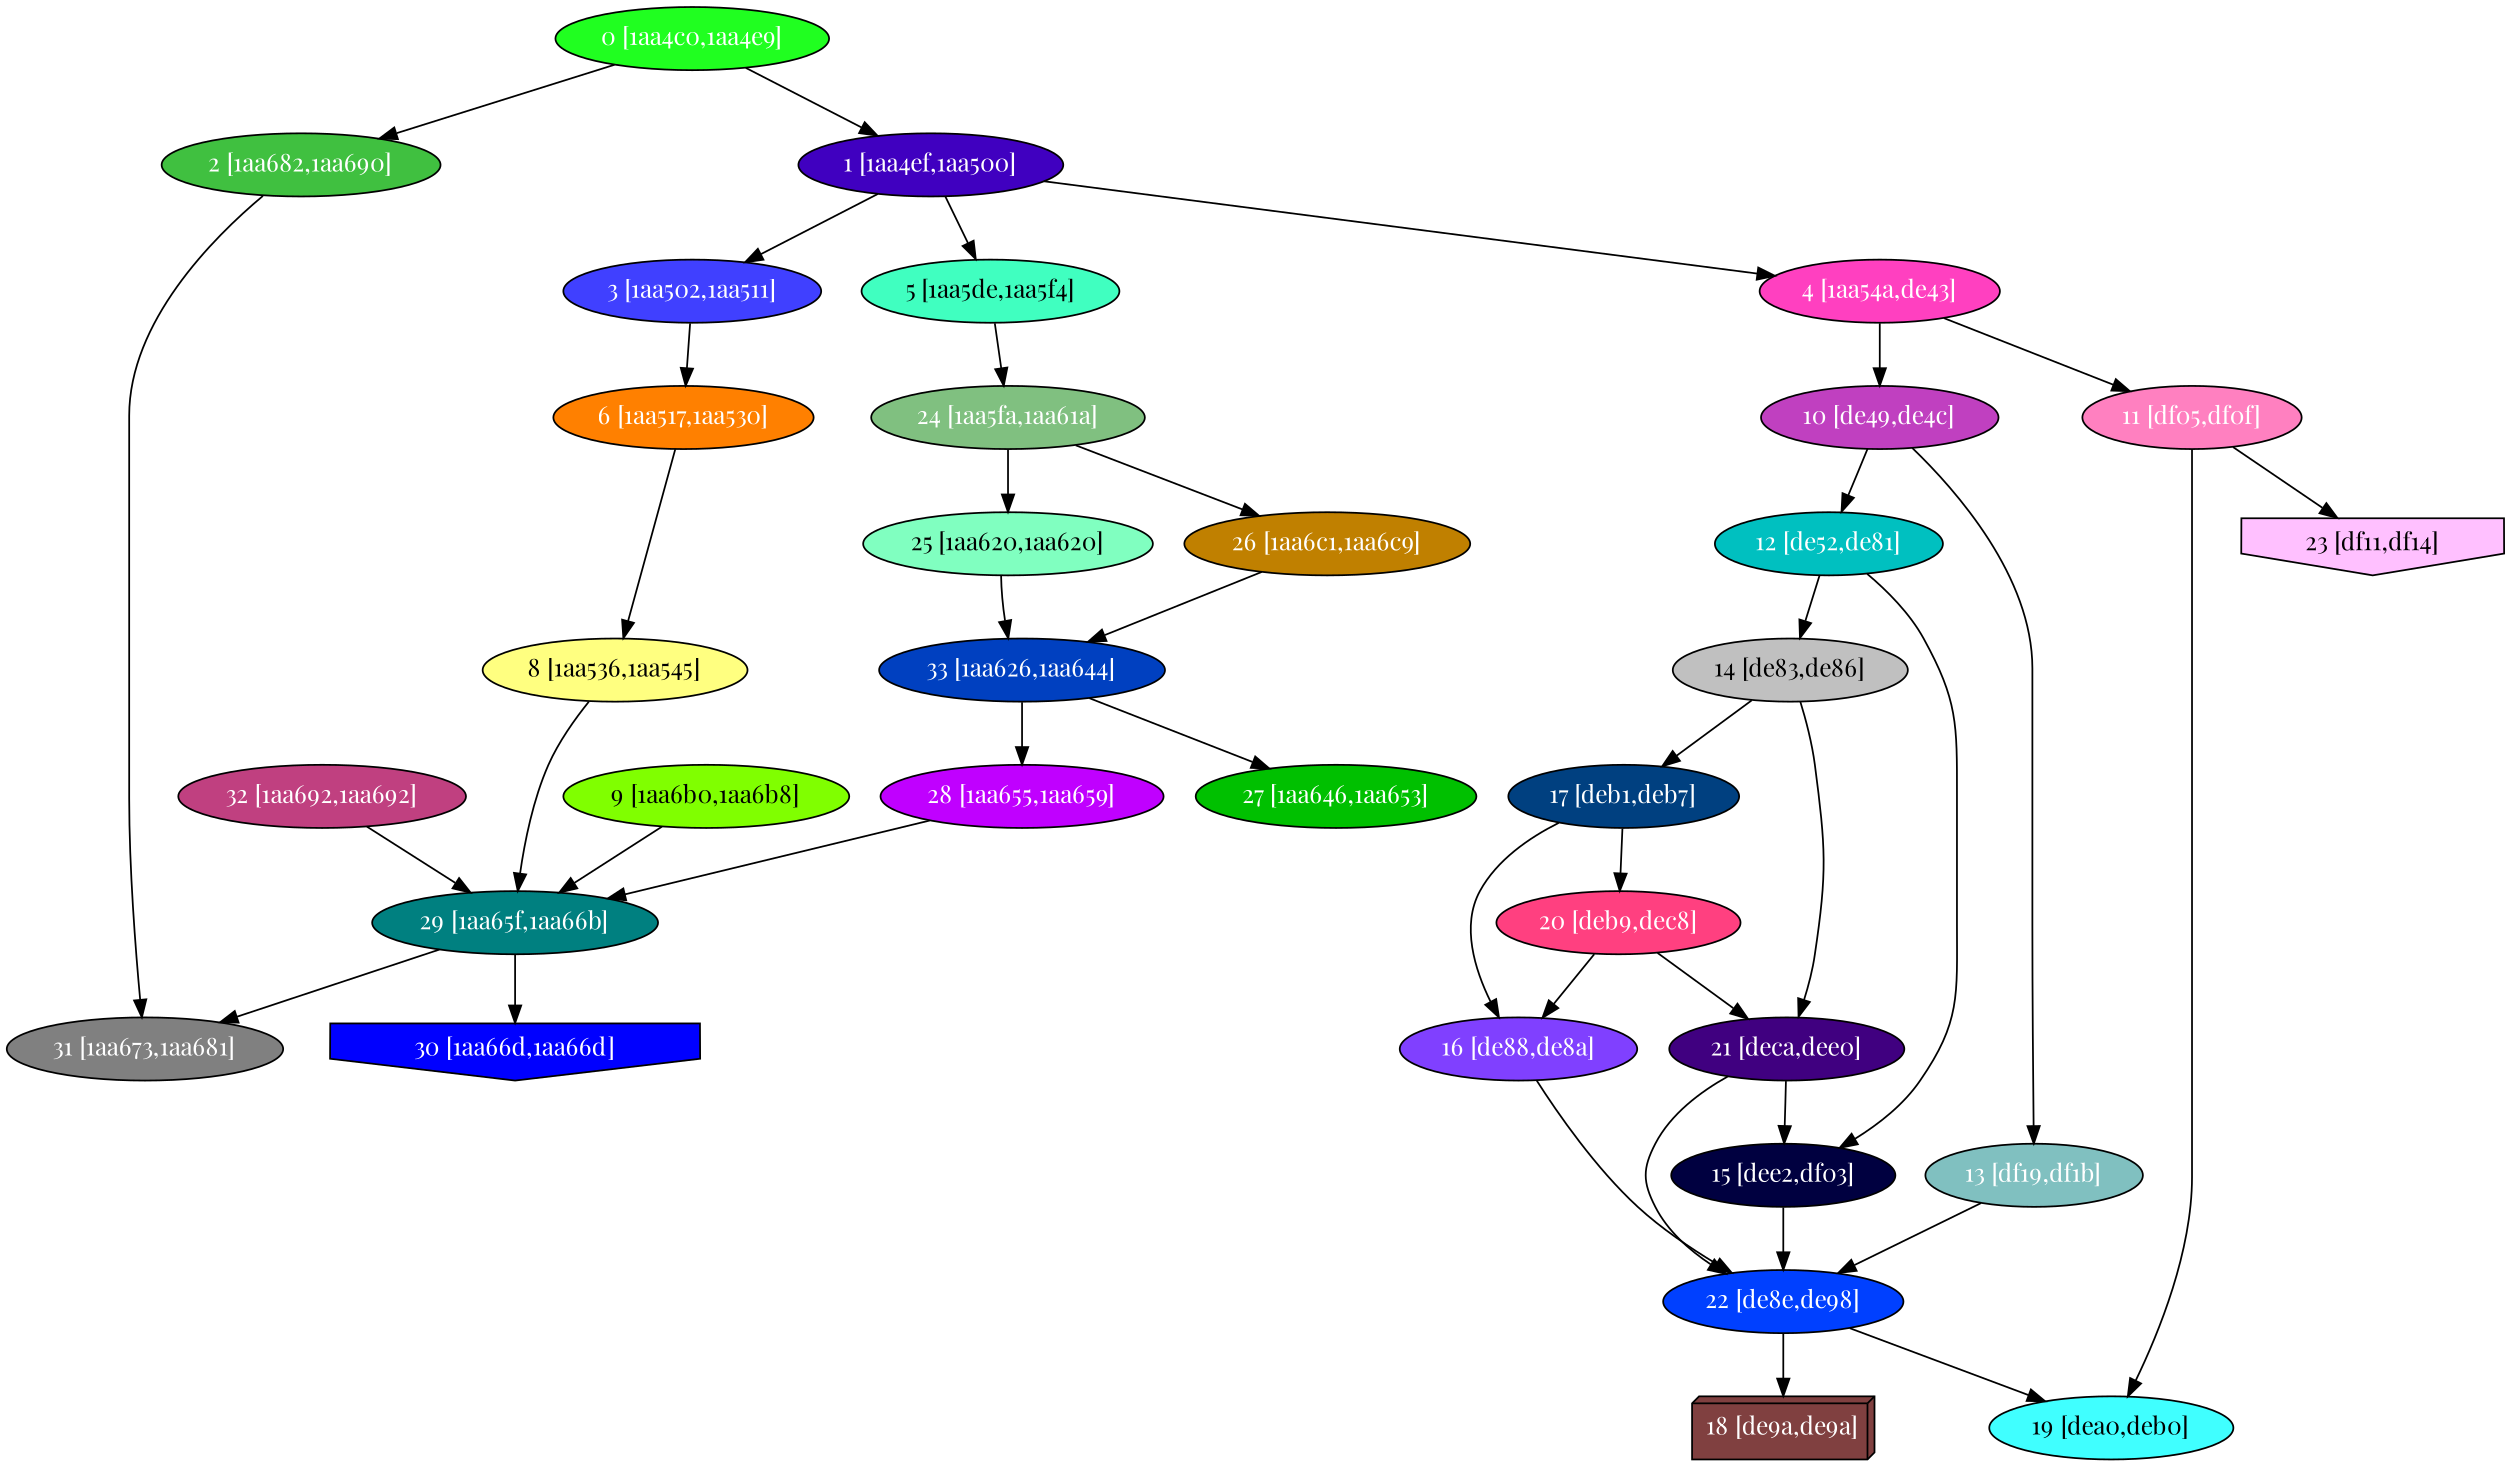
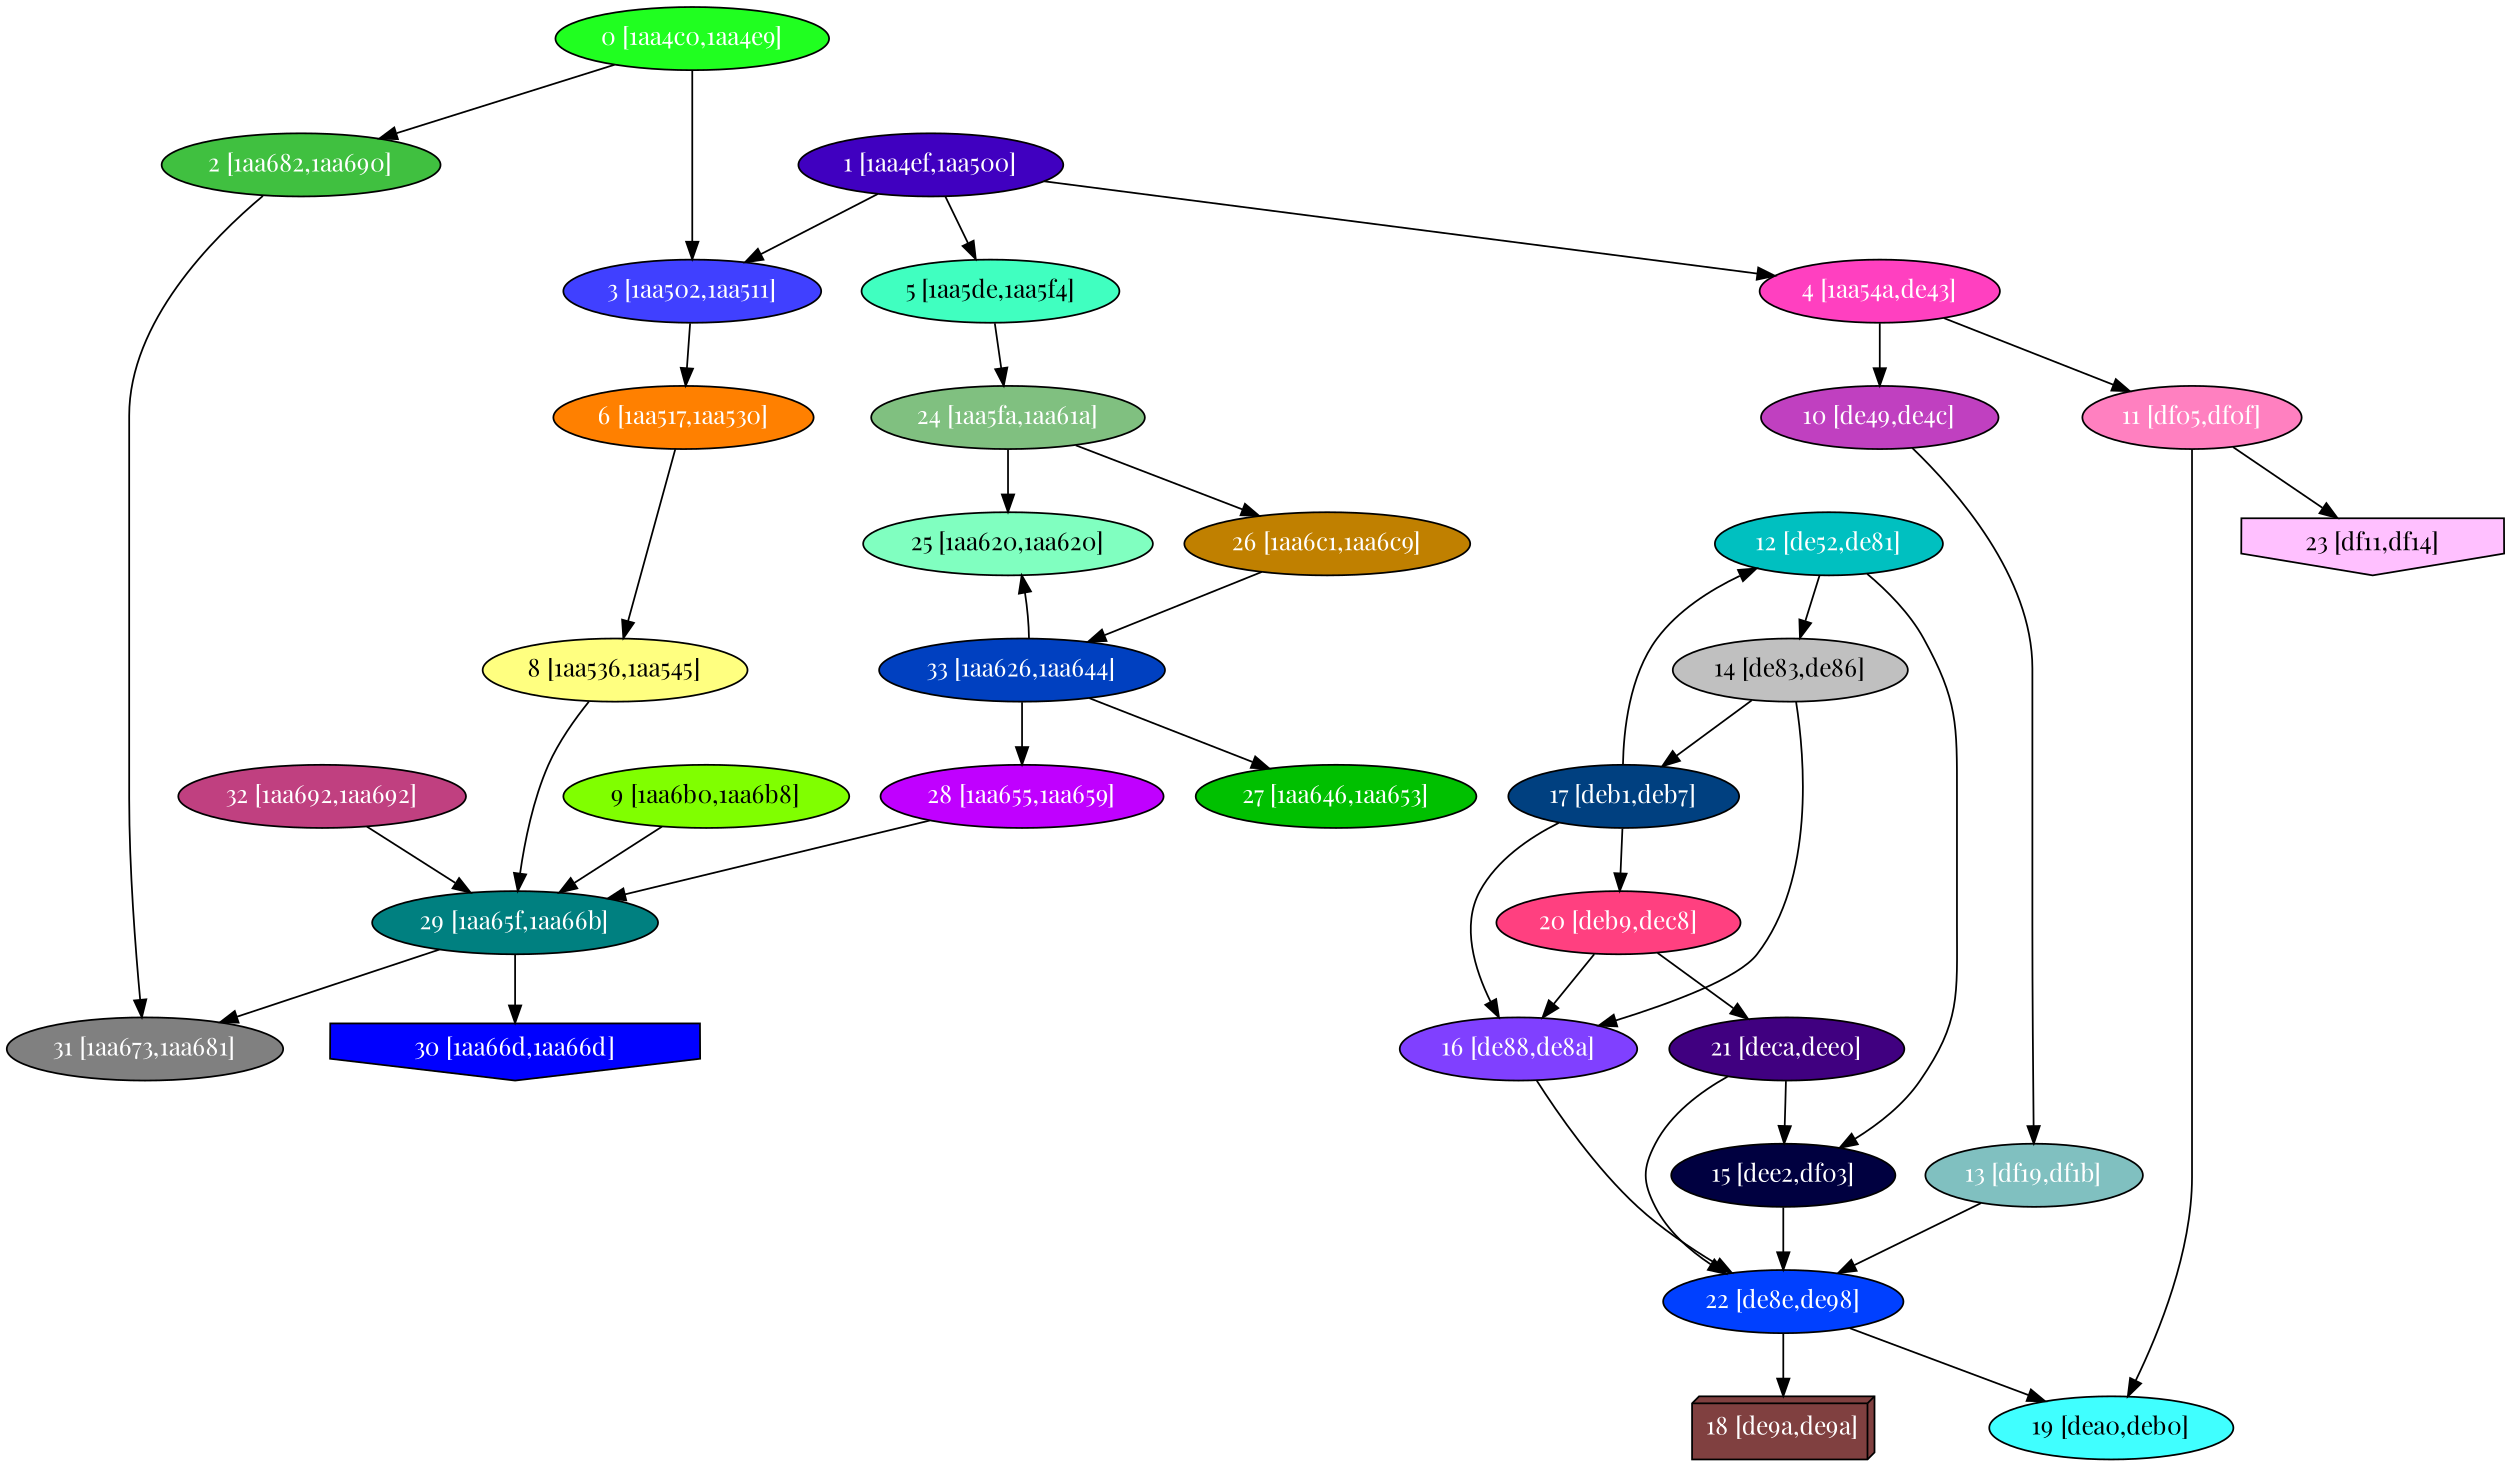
edge "0 [1aa4c0,1aa4e9]" -> "1 [1aa4ef,1aa500]": now "0 [1aa4c0,1aa4e9]" -> "3 [1aa502,1aa511]"
edge "10 [de49,de4c]" -> "12 [de52,de81]": now "17 [deb1,deb7]" -> "12 [de52,de81]"
edge "25 [1aa620,1aa620]" -> "33 [1aa626,1aa644]": reversed
edge "14 [de83,de86]" -> "21 [deca,dee0]": now "14 [de83,de86]" -> "16 [de88,de8a]"
